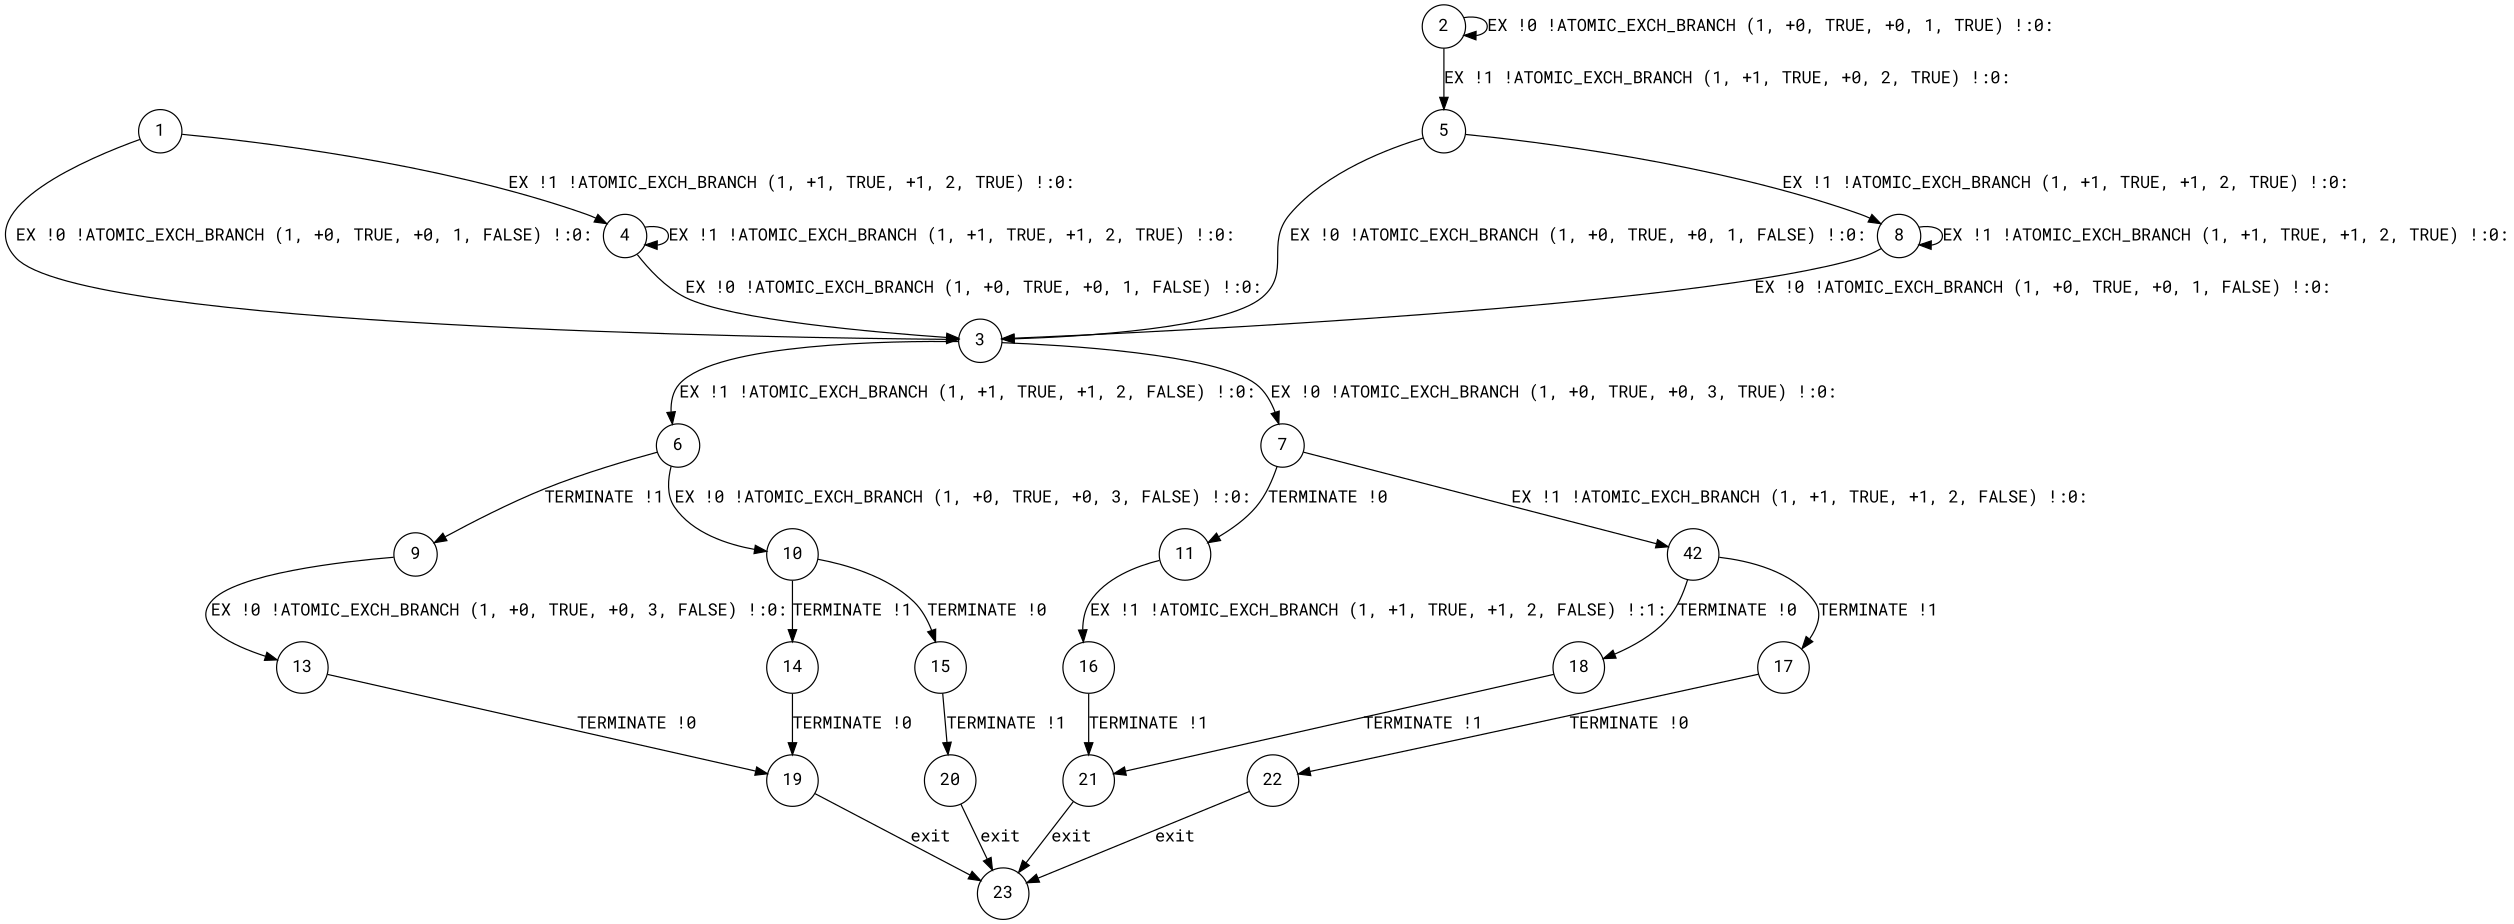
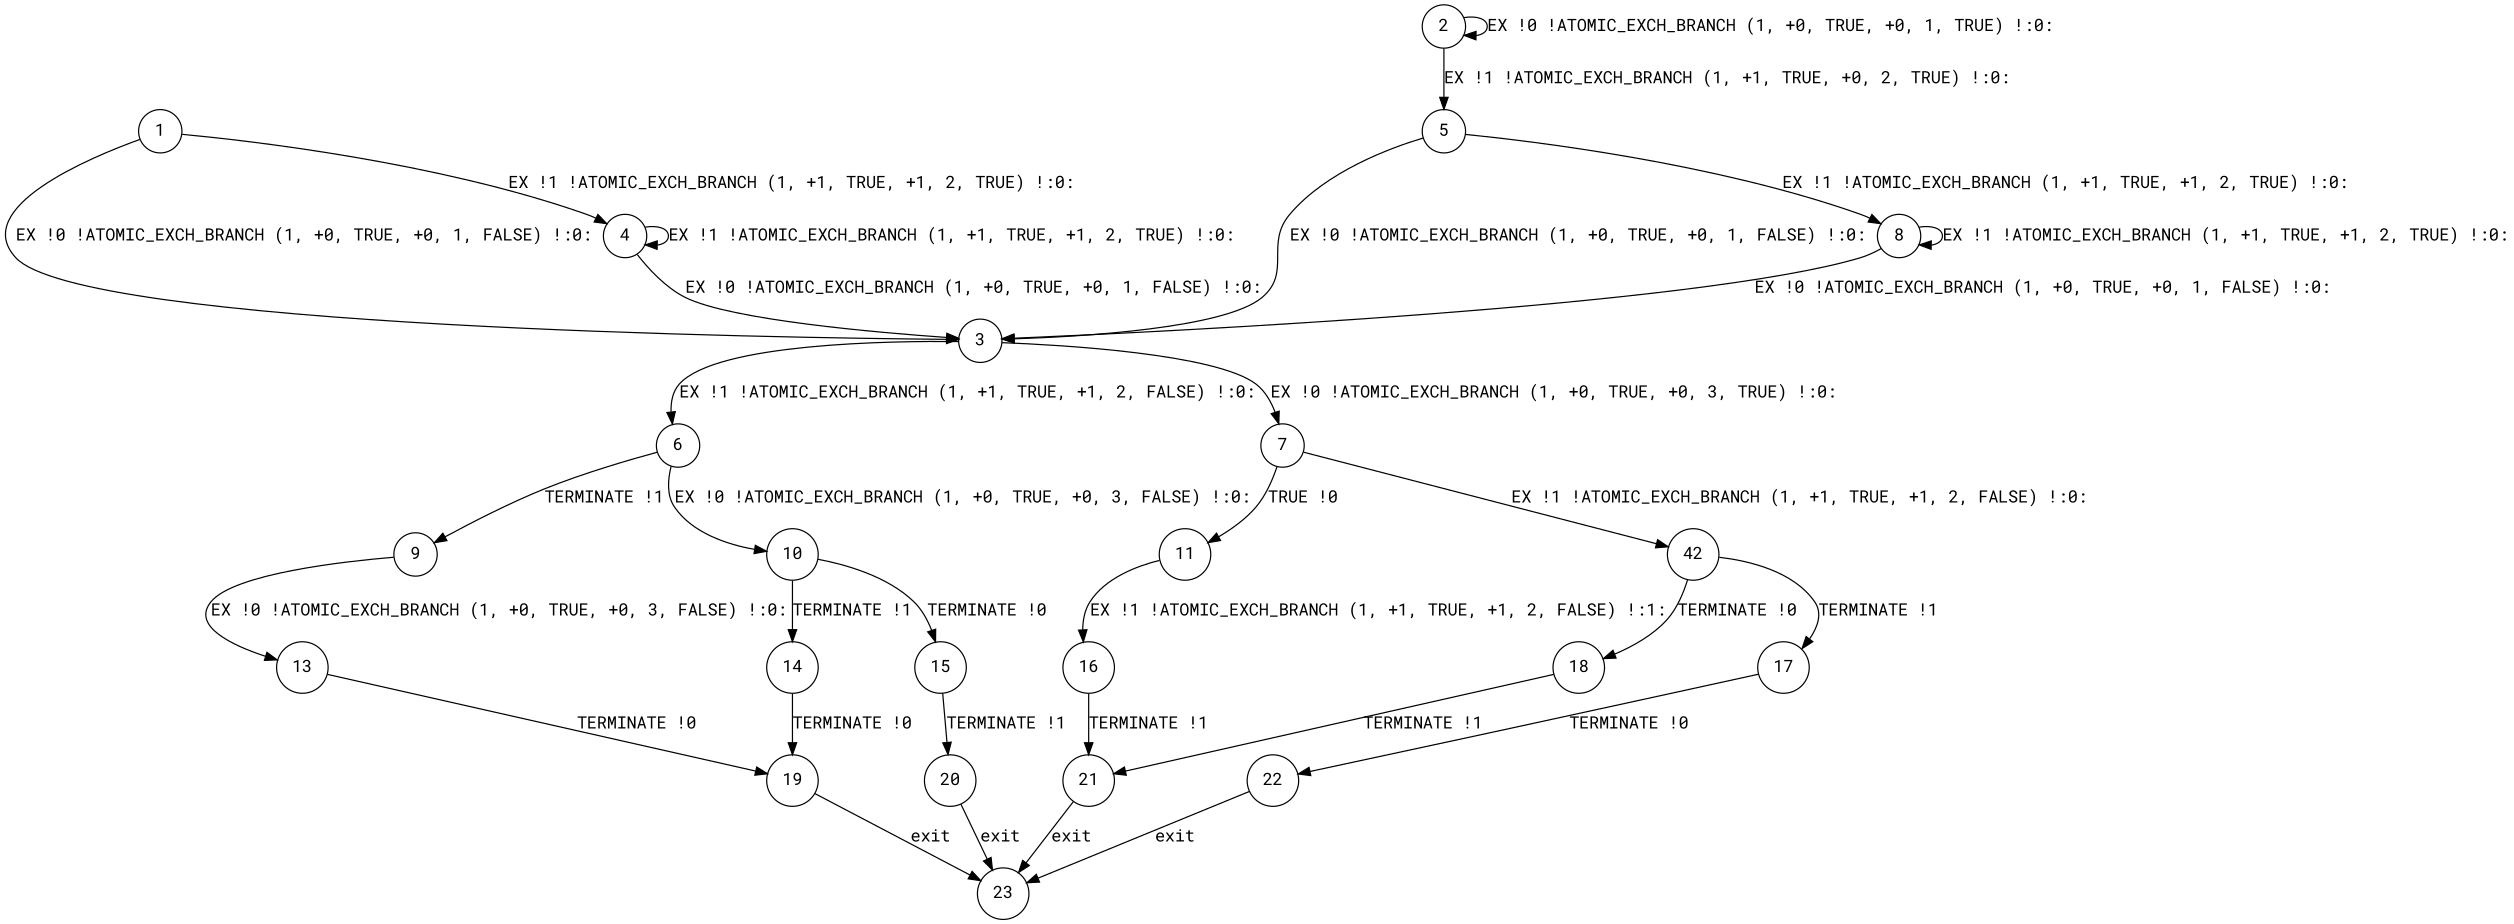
edge "7" -> "11": label "TERMINATE !0" -> "TRUE !0"
